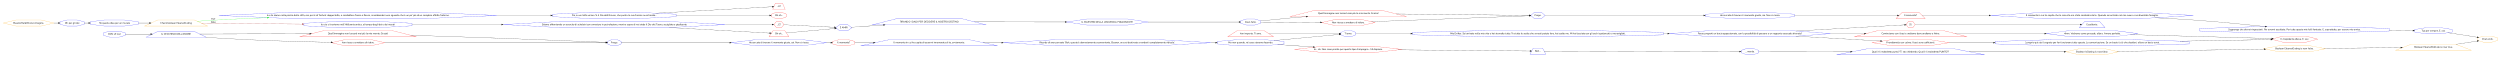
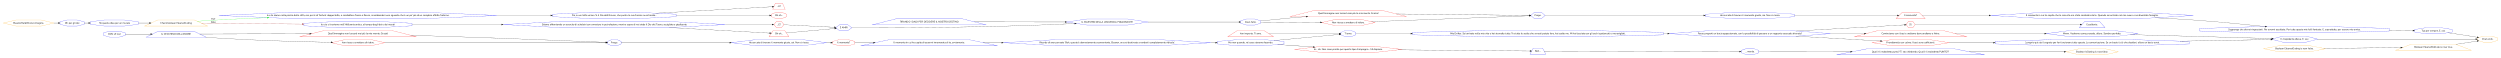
edge "È AMIR" -> "TIRANDO I DADI PER DECIDERE IL NOSTRO DESTINO": now "È AMIR" -> "IL MAESTRO DELLA LEGGENDA FOLGORANTE"
node "Mmm. Vedremo come procede, allora. Amore perfetto.": label "Mmm. Vedremo come procede, allora. Amore perfetto." -> "Mmm. Vedremo come procede, allora. Sembra perfetto."
node "In trepidante attesa, E. xxx": color red -> blue
edge "In trepidante attesa, E. xxx" -> "Chat ends.": added
edge "Boolean IsDating is now false." -> "Boolean EleanorDating is now false.": removed
